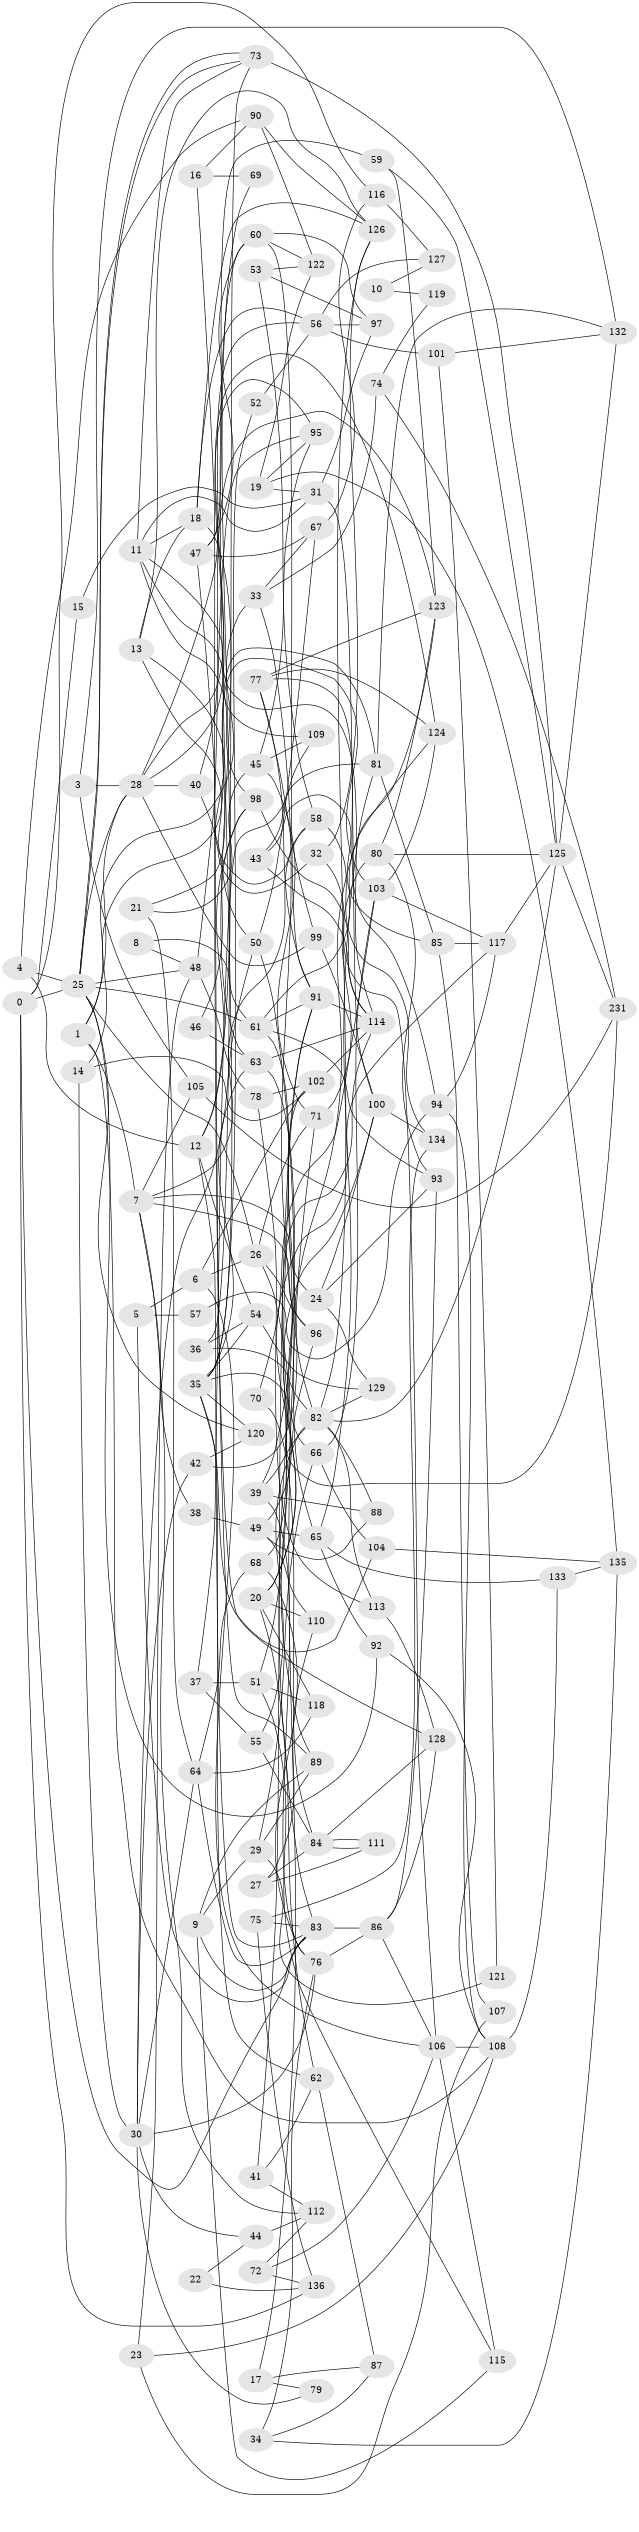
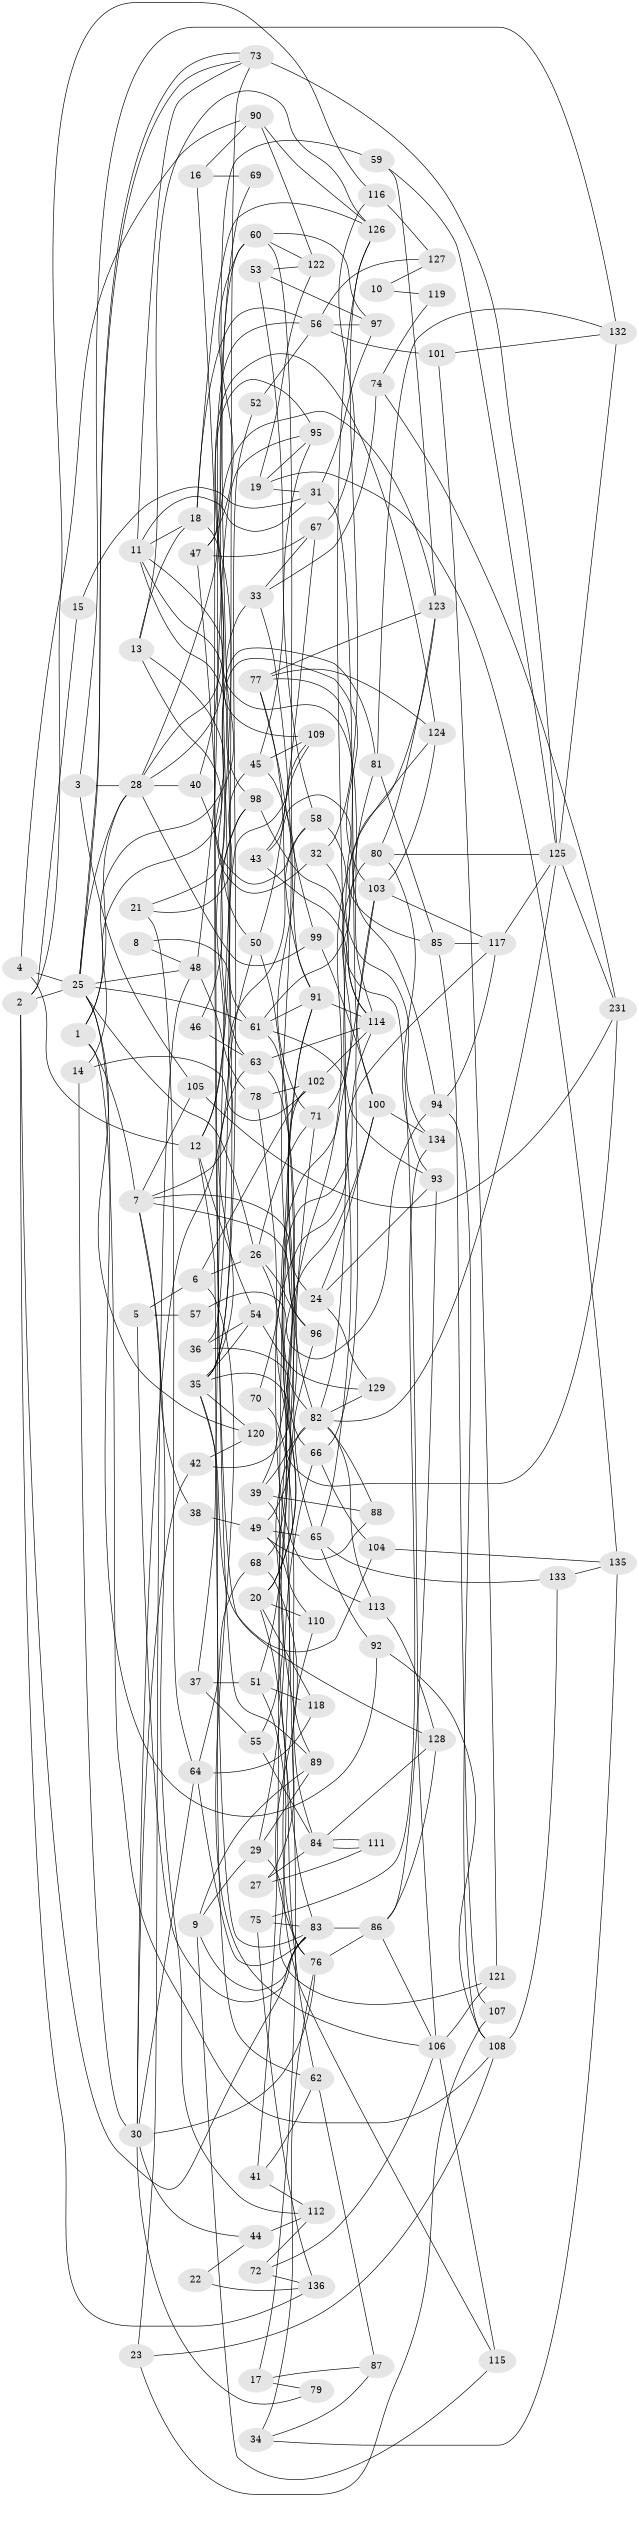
edge "81" -- "43": now "109" -- "43"
node "0": label "0" -> "2"
edge "106" -- "108": now "106" -- "121"
